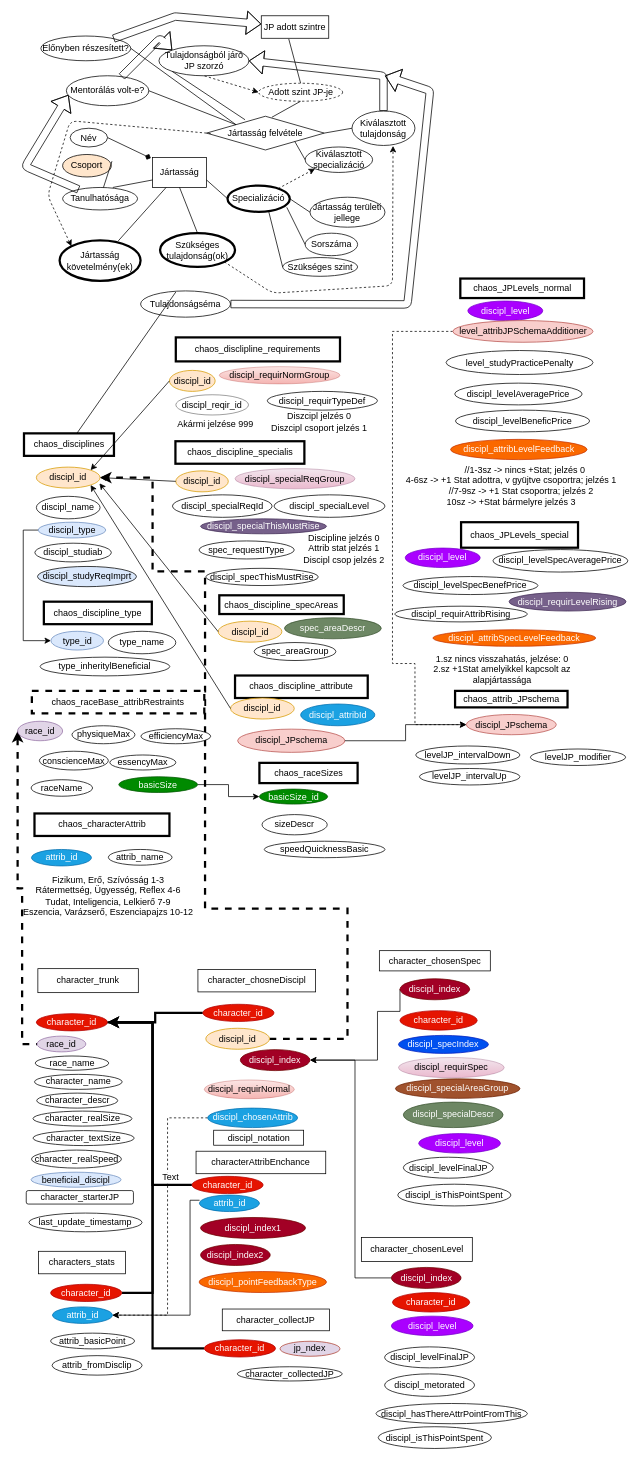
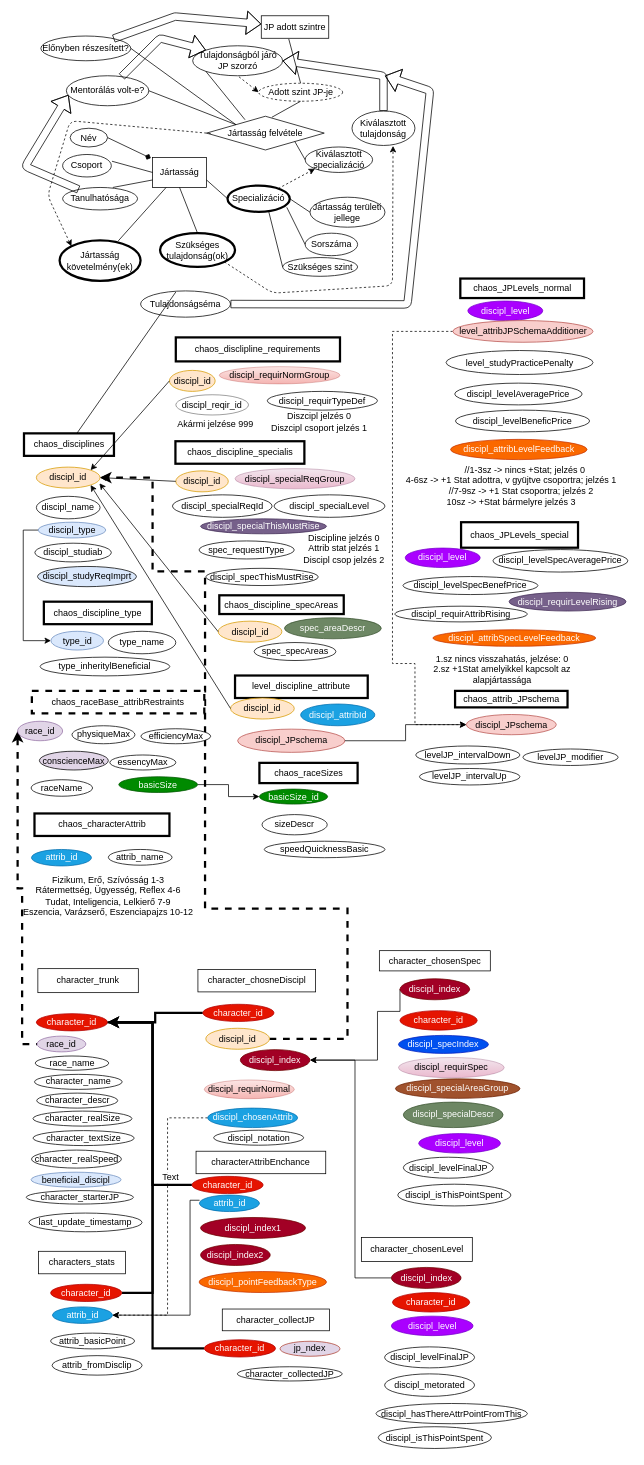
node "Tulajdonságból járó JP szorzó": moved (204, 60) -> (238, 60)
edge "Kiválasztott tulajdonság" -- "Jártasság felvétele": removed
node "Csoport": fillcolor #ffe6cc -> #ffffff
edge "Csoport" -- "Tanulhatósága": now "Csoport" -- "Jártasság"
node "spec_areaGroup": label "spec_areaGroup" -> "spec_specAreas"
node "chaos_discipline_attribute": label "chaos_discipline_attribute" -> "level_discipline_attribute"
node "levelJP_modifier": moved (578, 757) -> (571, 757)
node "conscienceMax": fillcolor #ffffff -> #e1d5e7
node "discipl_notation": shape rectangle -> ellipse
node "character_starterJP": shape rounded rectangle -> ellipse
